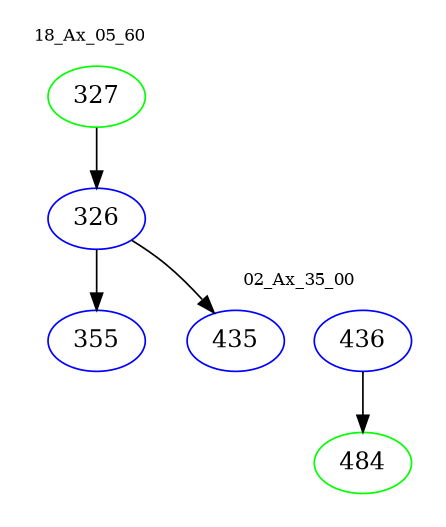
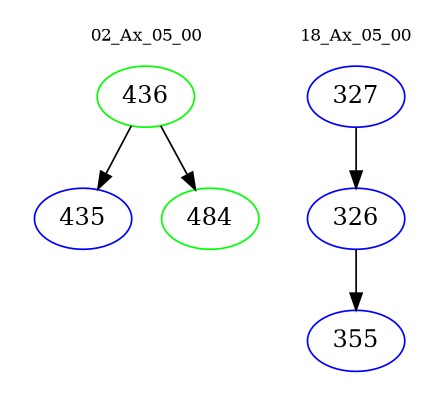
cluster "18_Ax_05_60": label "18_Ax_05_60" -> "18_Ax_05_00"
node "327": color green -> blue
edge "326" -> "435": now "436" -> "435"
cluster "02_Ax_35_00": label "02_Ax_35_00" -> "02_Ax_05_00"
node "436": color blue -> green
